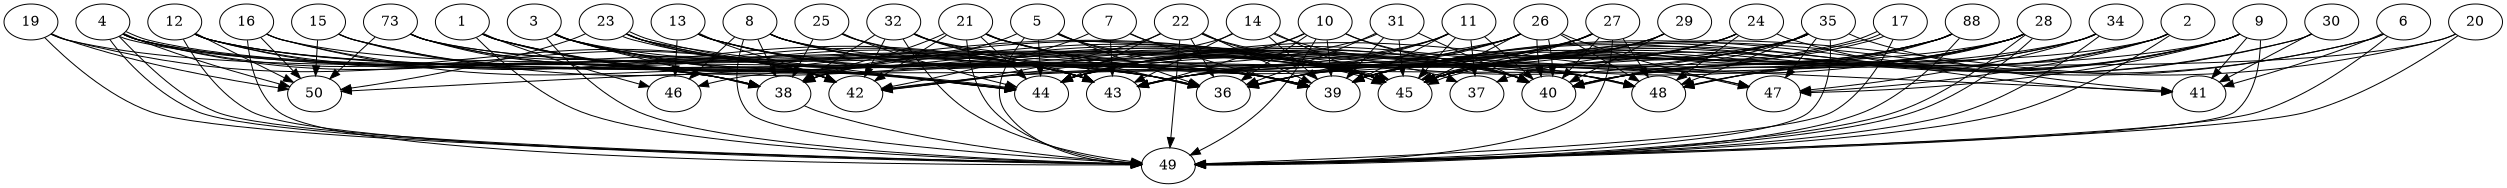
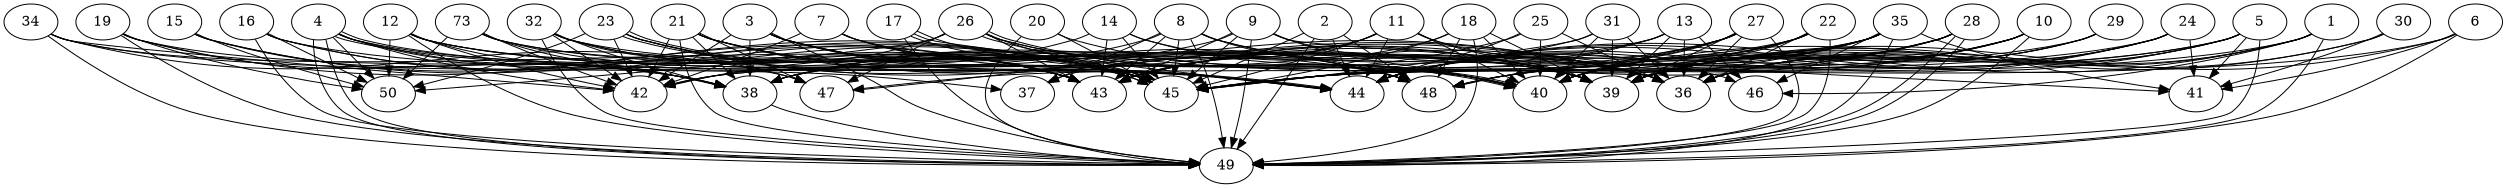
node "88": label "88" -> "18"
edge "19" -> "48": added
edge "2" -> "47": removed
